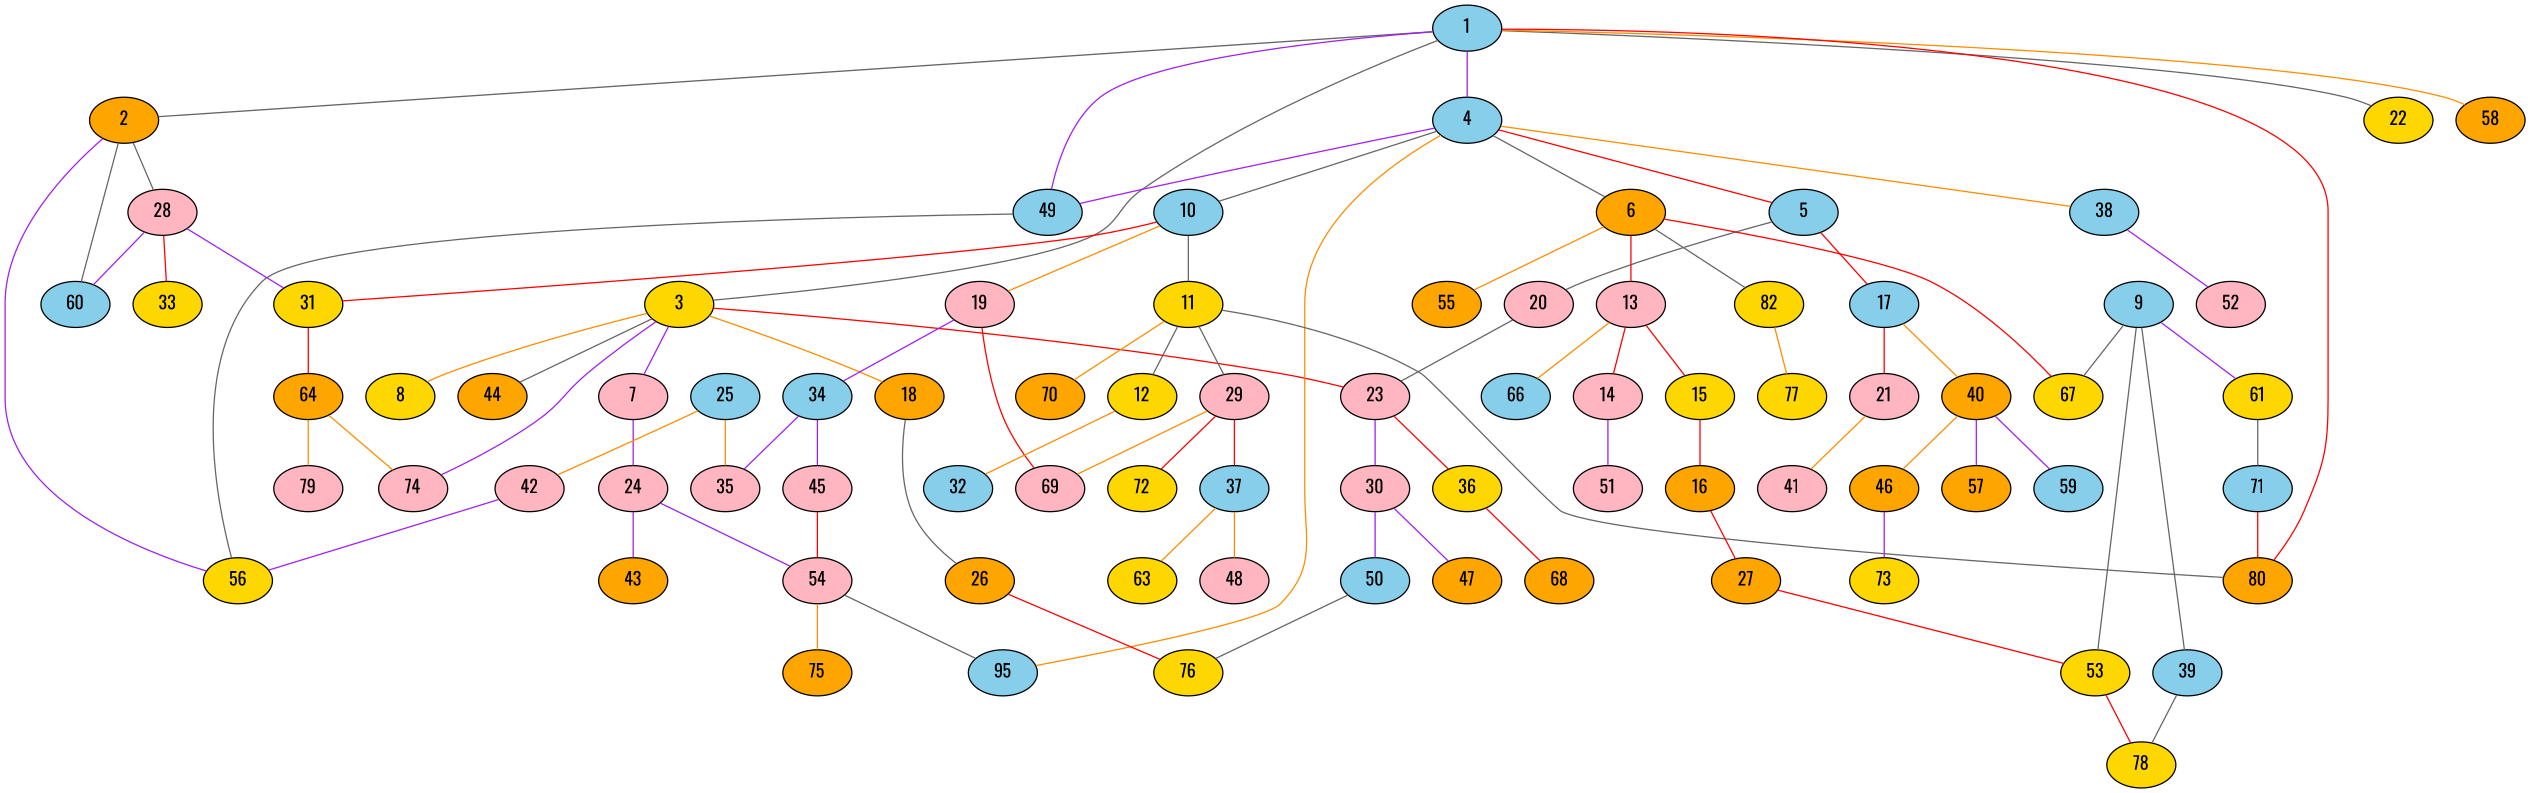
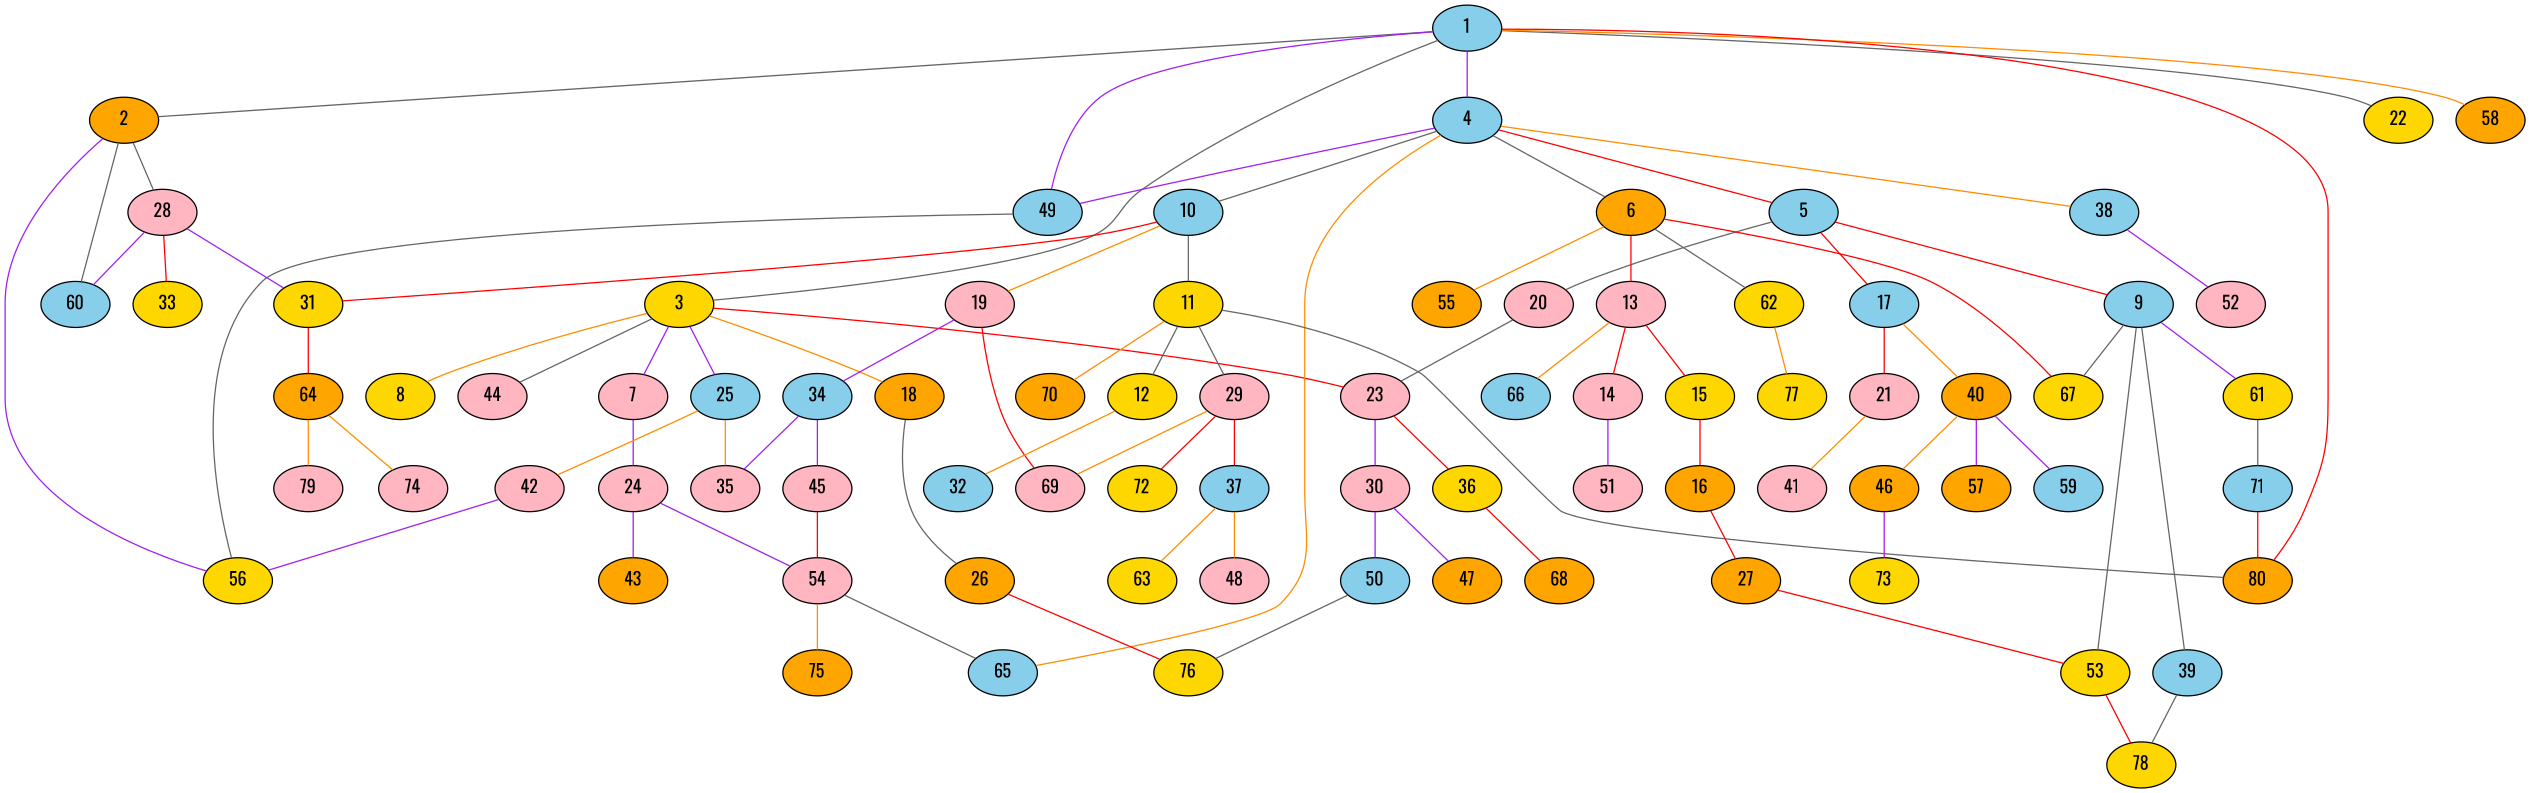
edge "5" -- "9": added
node "82": label "82" -> "62"
node "44": fillcolor orange -> lightpink
edge "3" -- "74": now "3" -- "25"
node "95": label "95" -> "65"
